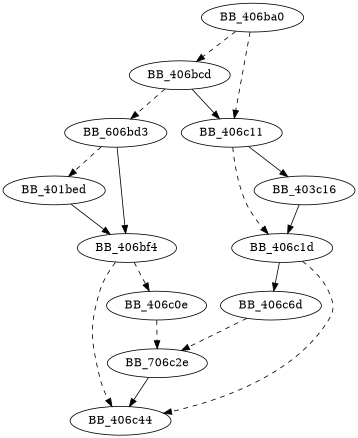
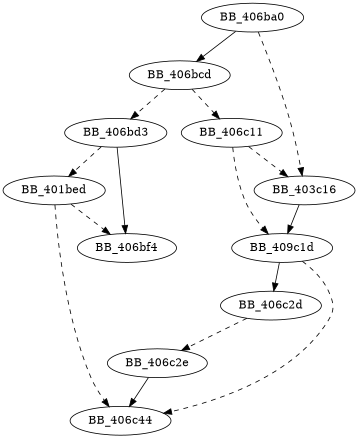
edge "BB_406ba0" -> "BB_406bcd": style dashed -> solid
edge "BB_406ba0" -> "BB_406c11": now "BB_406ba0" -> "BB_403c16"
edge "BB_406bcd" -> "BB_406c11": style solid -> dashed
node "BB_606bd3": label "BB_606bd3" -> "BB_406bd3"
edge "BB_406c11" -> "BB_403c16": style solid -> dashed
edge "BB_401bed" -> "BB_406bf4": style solid -> dashed
node "BB_406c1d": label "BB_406c1d" -> "BB_409c1d"
node "BB_406c0e": removed
node "BB_406c6d": label "BB_406c6d" -> "BB_406c2d"
edge "BB_406bf4" -> "BB_406c44": now "BB_401bed" -> "BB_406c44"
node "BB_706c2e": label "BB_706c2e" -> "BB_406c2e"
